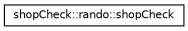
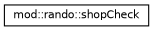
node "shopCheck::rando::shopCheck": label "shopCheck::rando::shopCheck" -> "mod::rando::shopCheck"
